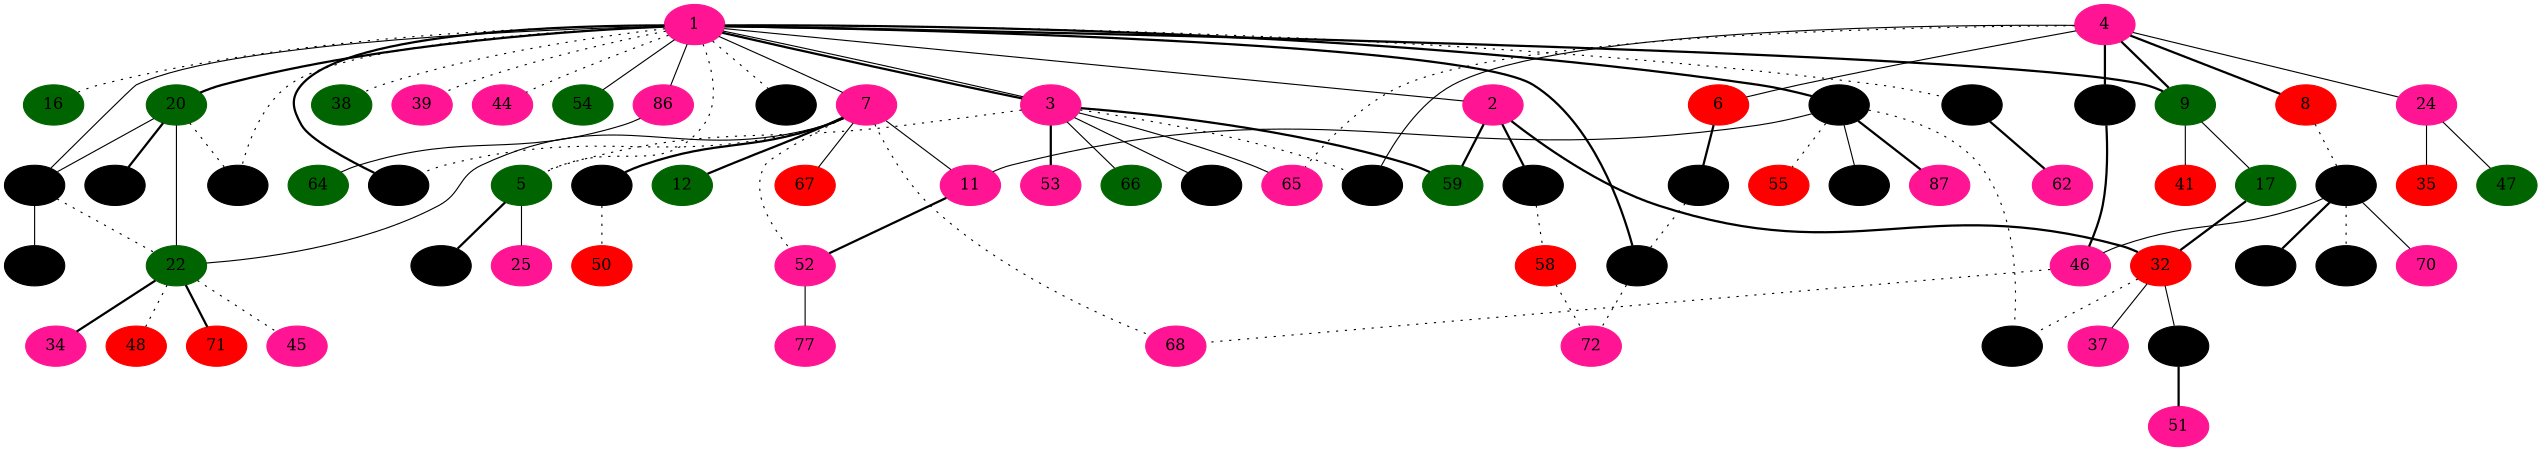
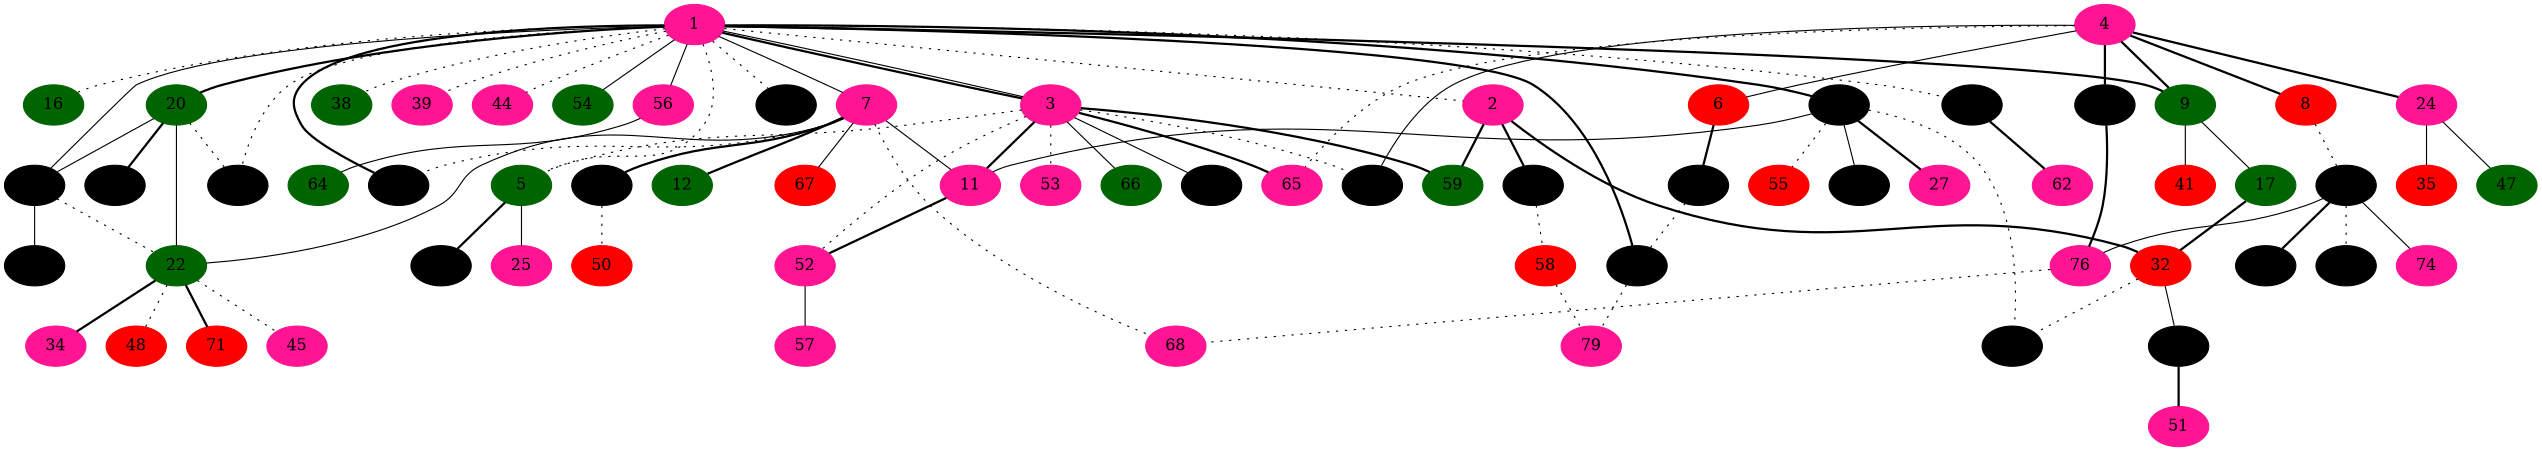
edge "1" -- "2": style solid -> dotted
edge "4" -- "24": style solid -> bold
node "86": label "86" -> "56"
edge "3" -- "65": style solid -> bold
edge "3" -- "11": added
edge "3" -- "53": style bold -> dotted
edge "7" -- "52": now "3" -- "52"
node "87": label "87" -> "27"
node "46": label "46" -> "76"
node "70": label "70" -> "74"
node "77": label "77" -> "57"
node "72": label "72" -> "79"
node "37": removed
